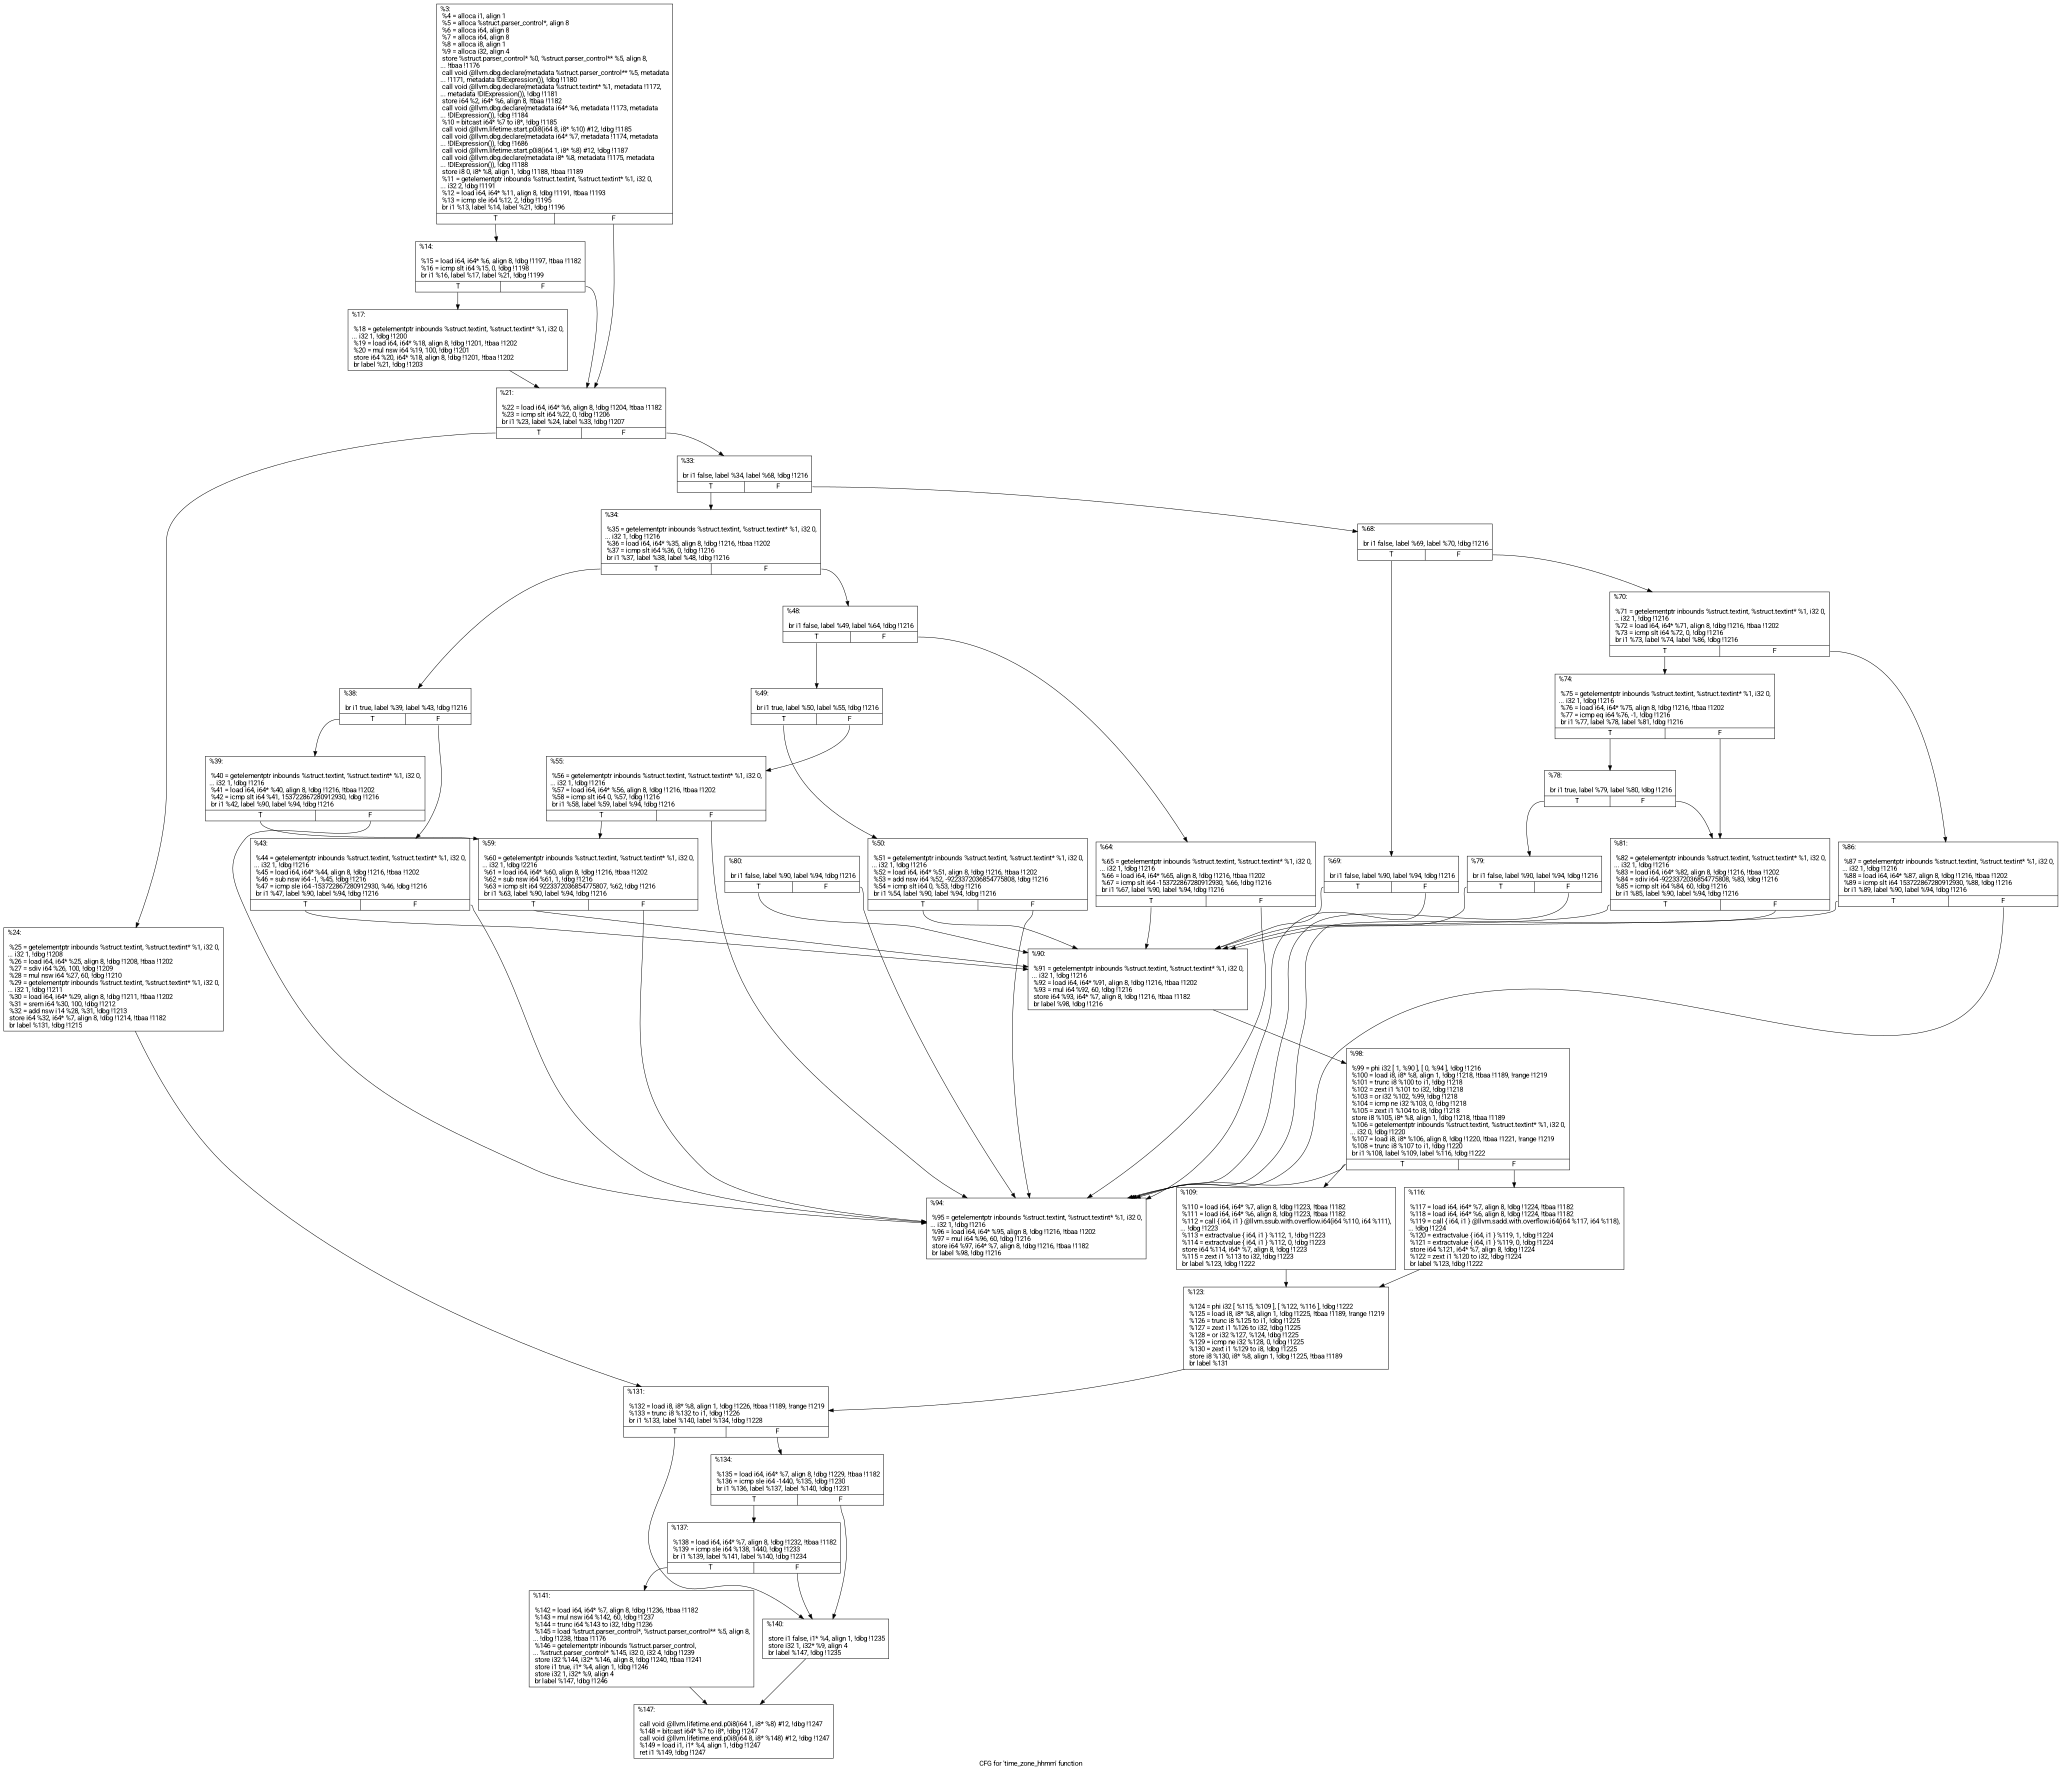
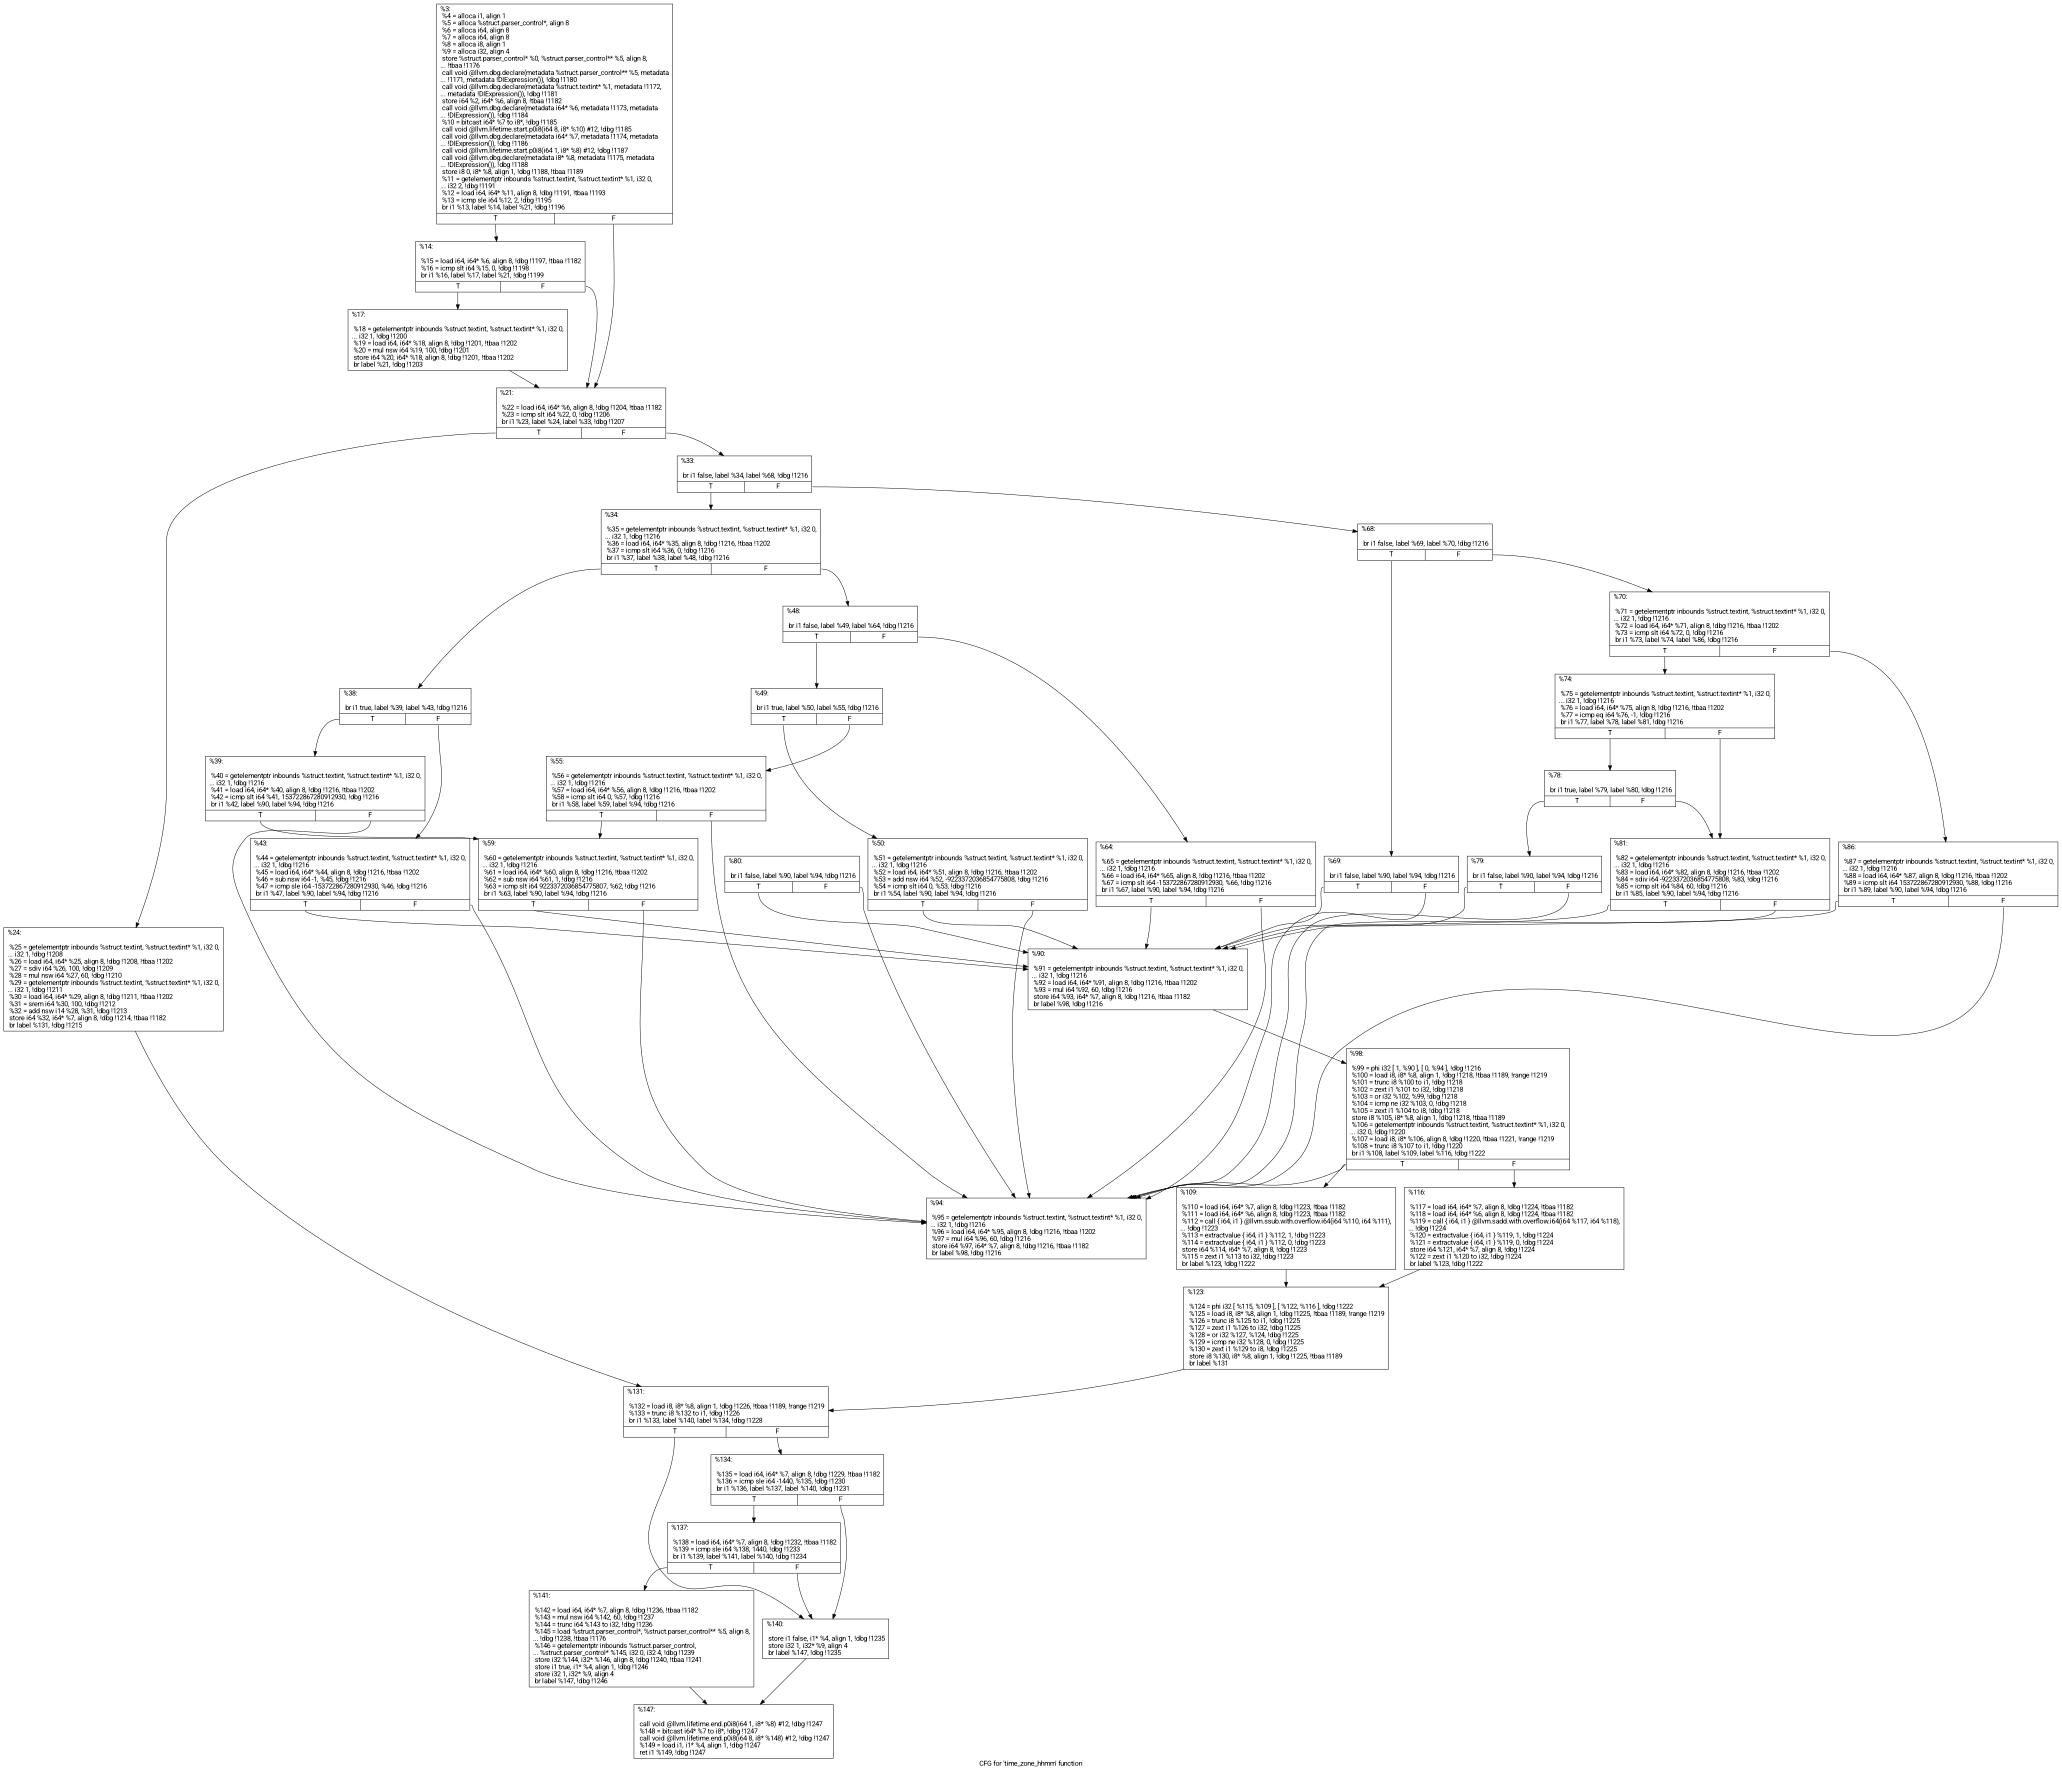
node "%3:": text "... !DIExpression()), !dbg !1686" -> "... !DIExpression()), !dbg !1186"
node "%59:": text "... i32 1, !dbg !2216" -> "... i32 1, !dbg !1216"
